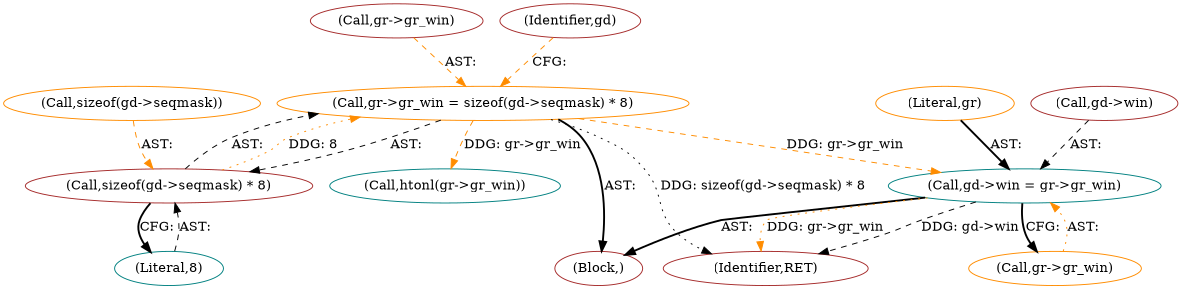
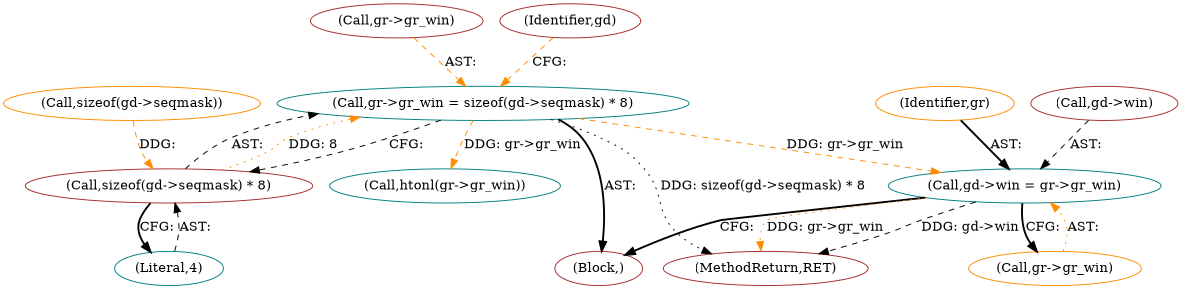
node "(Call,gr->gr_win = sizeof(gd->seqmask) * 8)": color darkorange -> teal
node "(Literal,gr)": label "(Literal,gr)" -> "(Identifier,gr)"
edge "(Call,sizeof(gd->seqmask))" -> "(Call,sizeof(gd->seqmask) * 8)": label "AST: " -> "DDG: "
edge "(Call,gr->gr_win = sizeof(gd->seqmask) * 8)" -> "(Call,sizeof(gd->seqmask) * 8)": label "AST: " -> "CFG: "
edge "(Call,gd->win = gr->gr_win)" -> "(Block,)": label "AST: " -> "CFG: "
node "(Literal,8)": label "(Literal,8)" -> "(Literal,4)"
node "(Identifier,RET)": label "(Identifier,RET)" -> "(MethodReturn,RET)"
